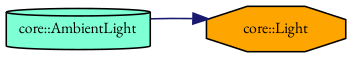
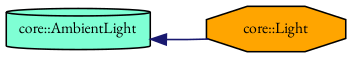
edge "core::AmbientLight" -> "core::Light": reversed
